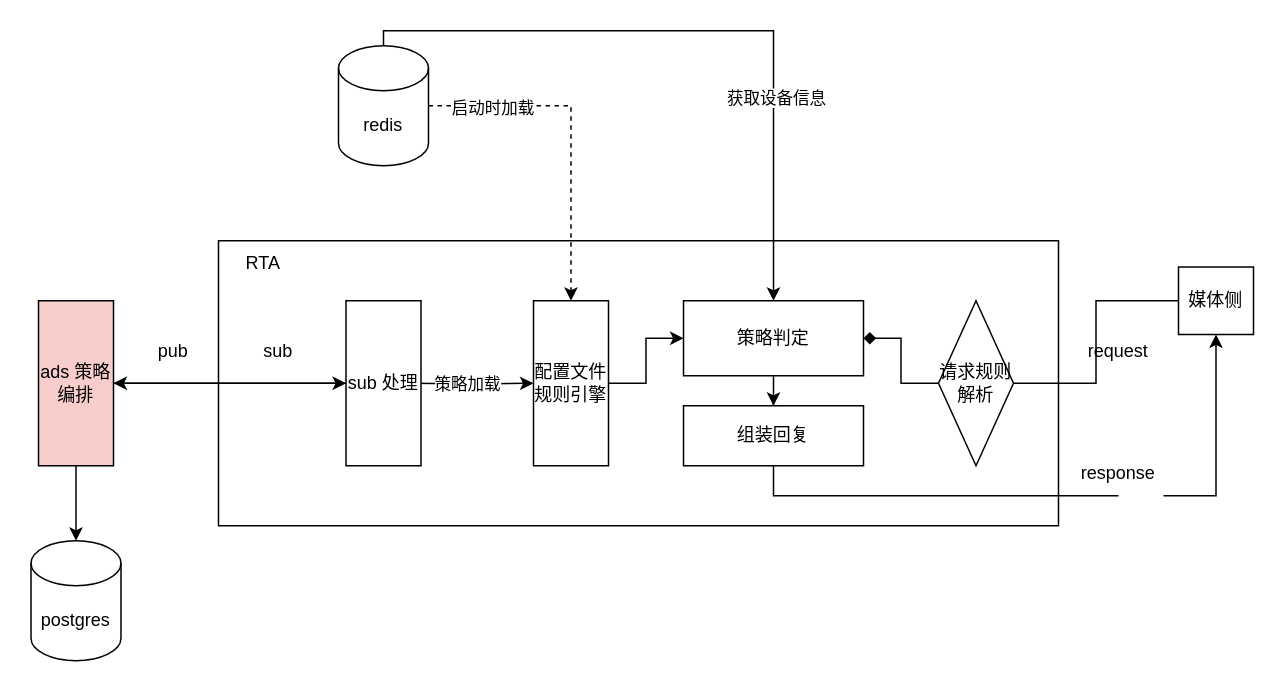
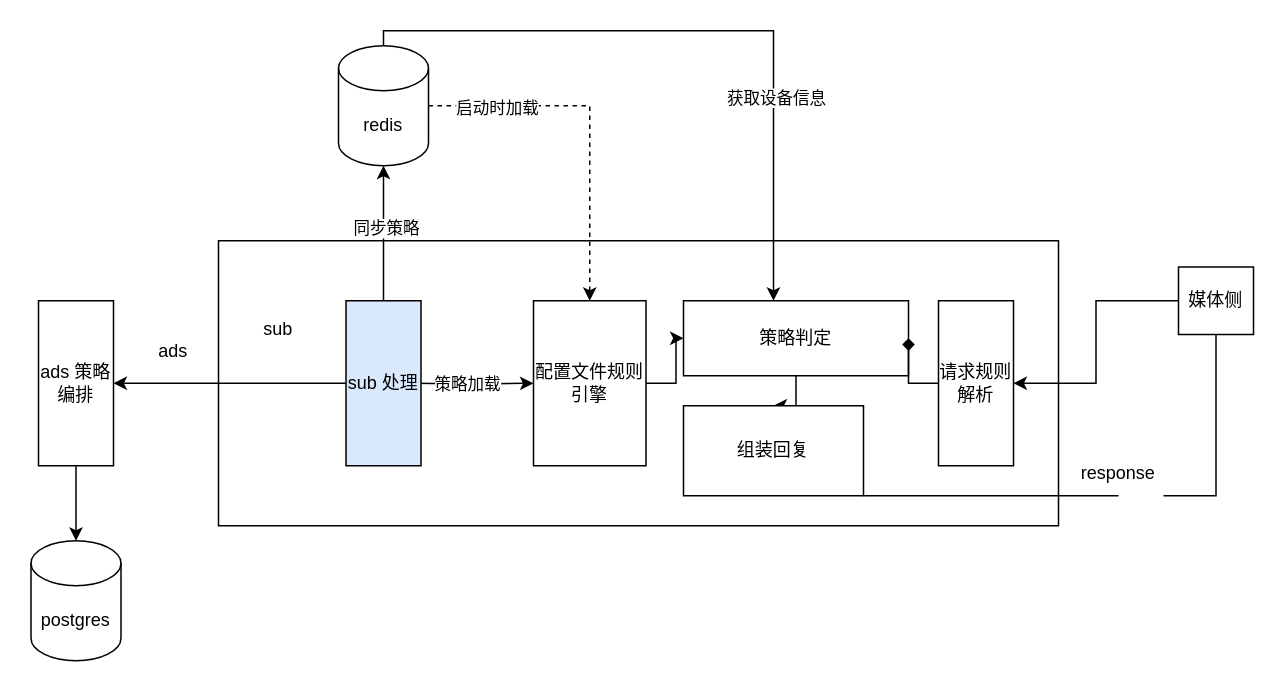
edge "sub 处理" -> "redis": added, label "同步策略"
node "RTA": removed
node "策略判定": size 180x75 -> 225x75
edge "response" -> "媒体侧": arrowhead classic -> none
node "pub": label "pub" -> "ads"
node "sub": moved (278, 352) -> (278, 329)
node "request": removed
node "ads 策略编排": fillcolor #f8cecc -> #ffffff
edge "ads 策略编排" -> "sub 处理": removed
node "sub 处理": fillcolor #ffffff -> #dae8fc
node "配置文件规则引擎": size 75x165 -> 113x165
node "请求规则解析": shape diamond -> rectangle
edge "媒体侧" -- "请求规则解析": arrowhead none -> classic
node "组装回复": size 180x60 -> 180x90
